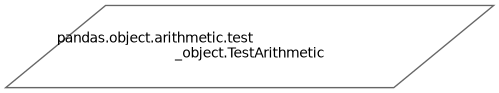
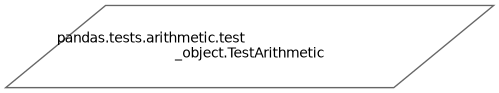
node "pandas.object.arithmetic.test _object.TestArithmetic": label "pandas.object.arithmetic.test _object.TestArithmetic" -> "pandas.tests.arithmetic.test _object.TestArithmetic"
